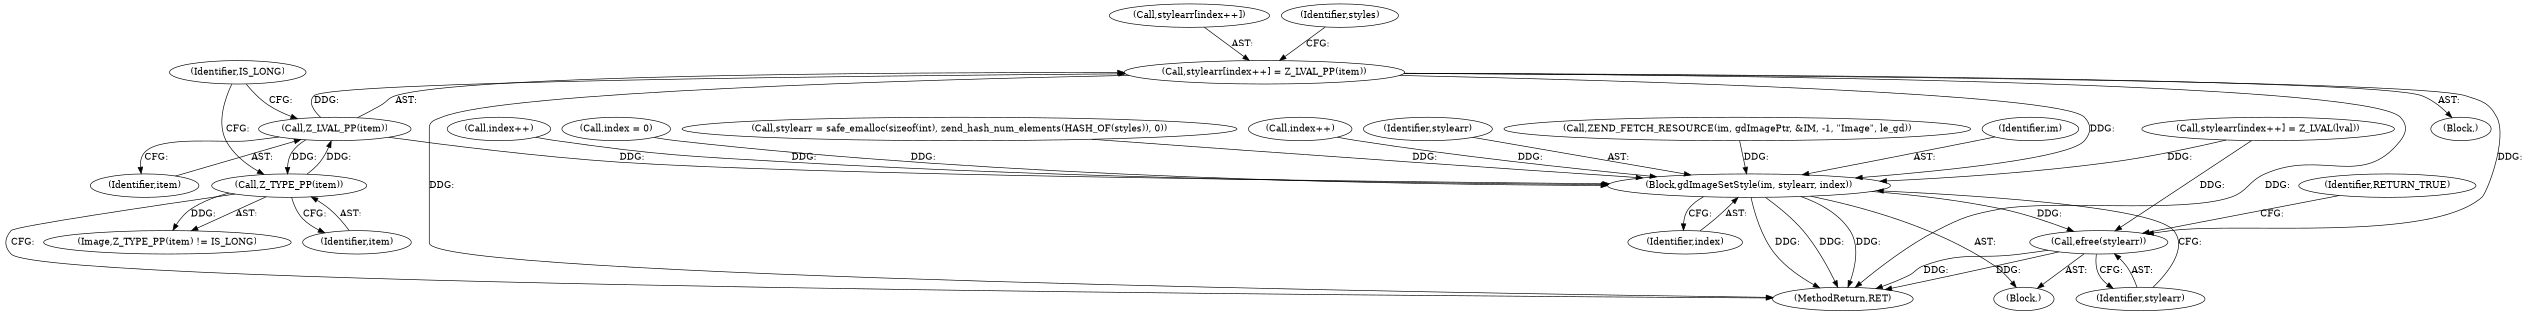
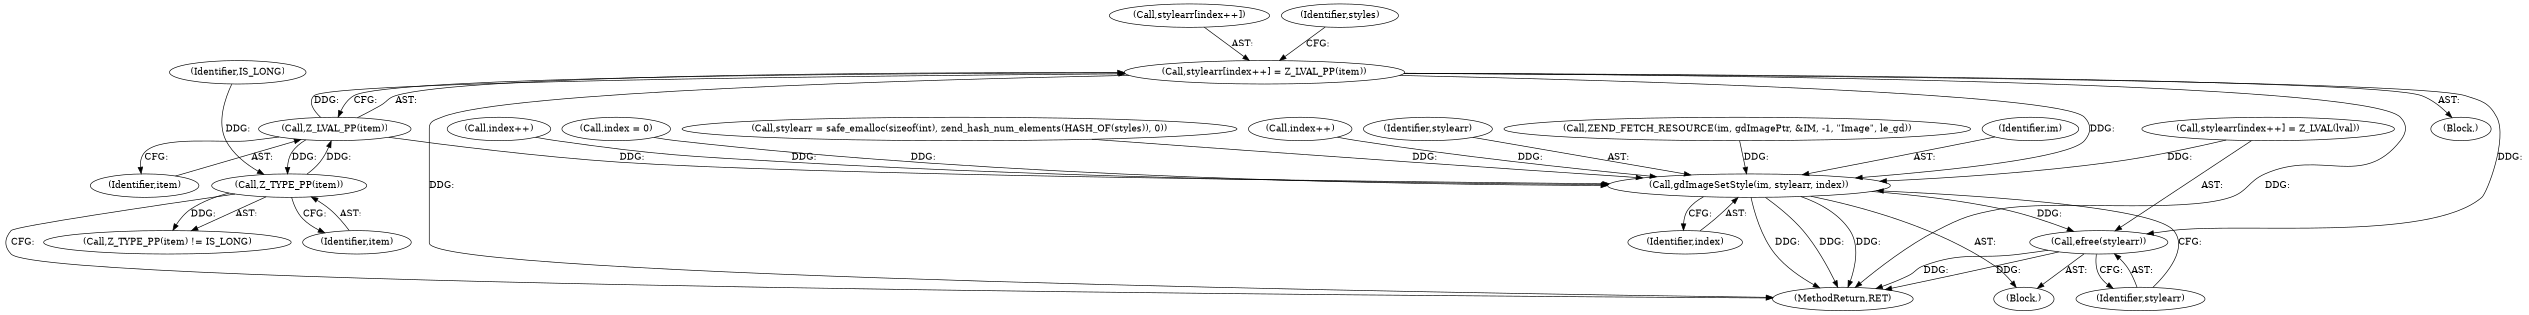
edge "(Identifier,IS_LONG)" -> "(Call,Z_LVAL_PP(item))": now "(Call,stylearr[index++] = Z_LVAL_PP(item))" -> "(Call,Z_LVAL_PP(item))"
edge "(Identifier,IS_LONG)" -> "(Call,Z_TYPE_PP(item))": label "CFG: " -> "DDG: "
node "(Block,gdImageSetStyle(im, stylearr, index))": label "(Block,gdImageSetStyle(im, stylearr, index))" -> "(Call,gdImageSetStyle(im, stylearr, index))"
edge "(Call,stylearr[index++] = Z_LVAL(lval))" -> "(Call,efree(stylearr))": label "DDG: " -> "AST: "
node "(Identifier,RETURN_TRUE)": removed
node "(Image,Z_TYPE_PP(item) != IS_LONG)": label "(Image,Z_TYPE_PP(item) != IS_LONG)" -> "(Call,Z_TYPE_PP(item) != IS_LONG)"
